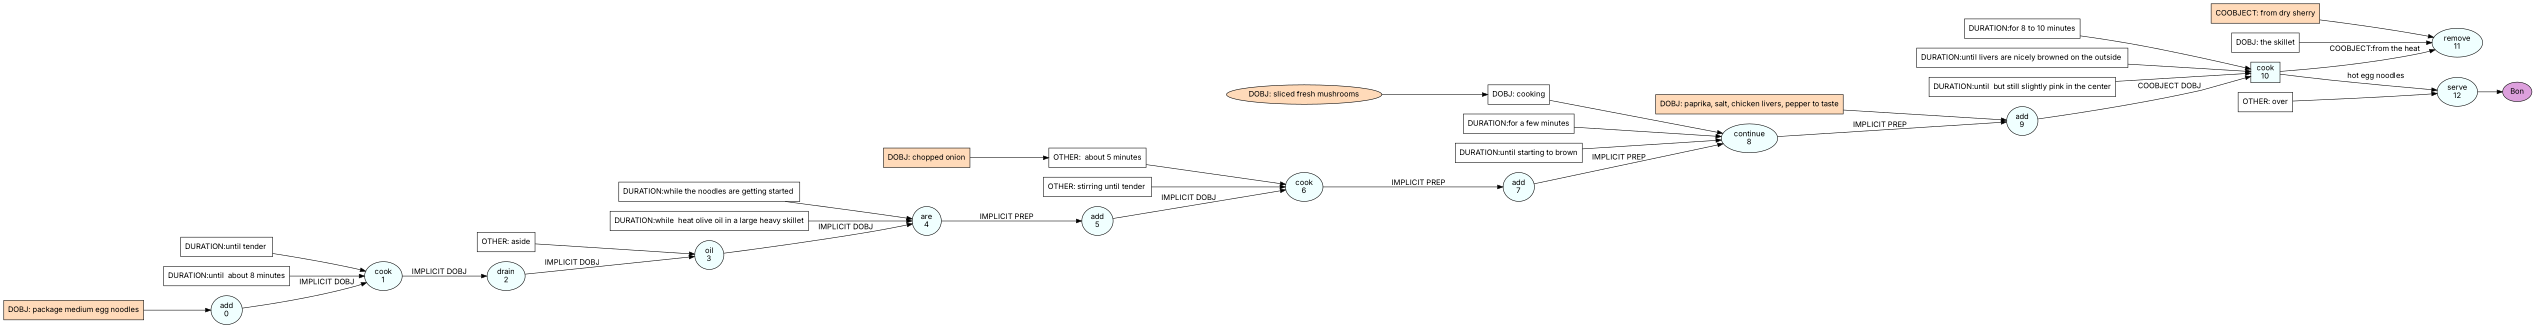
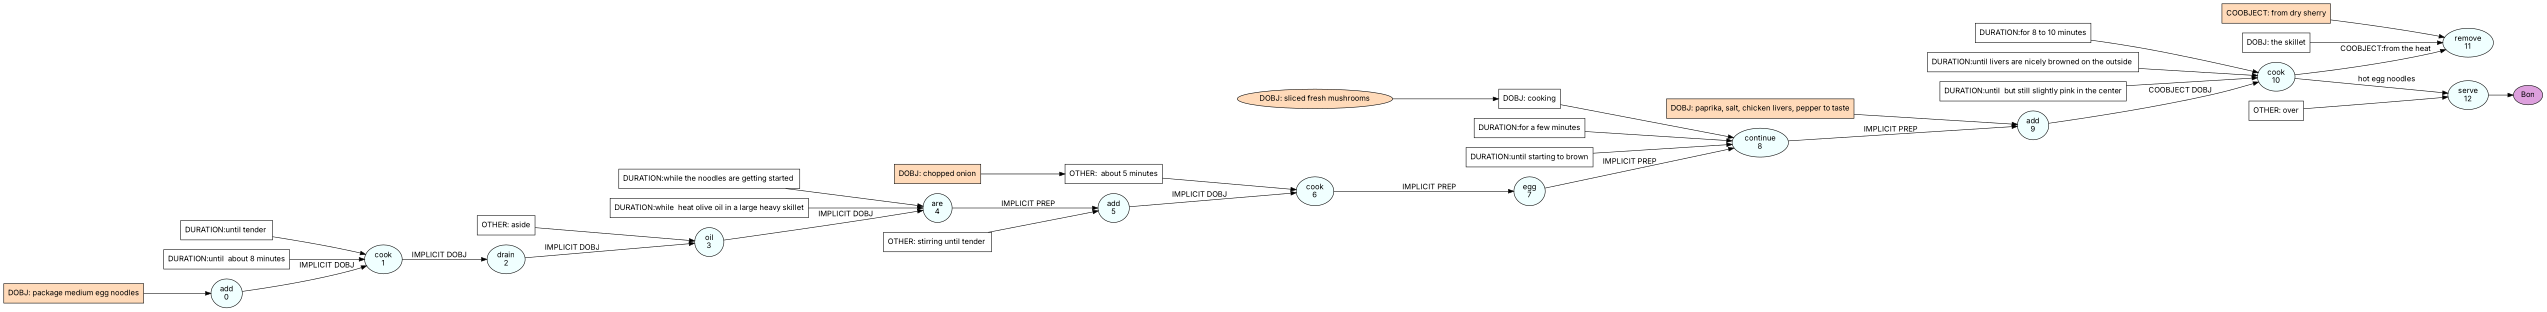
node "cook 10": shape box -> ellipse
edge "OTHER: stirring until tender" -> "cook 6": now "OTHER: stirring until tender" -> "add 5"
node "add 7": label "add 7" -> "egg 7"
